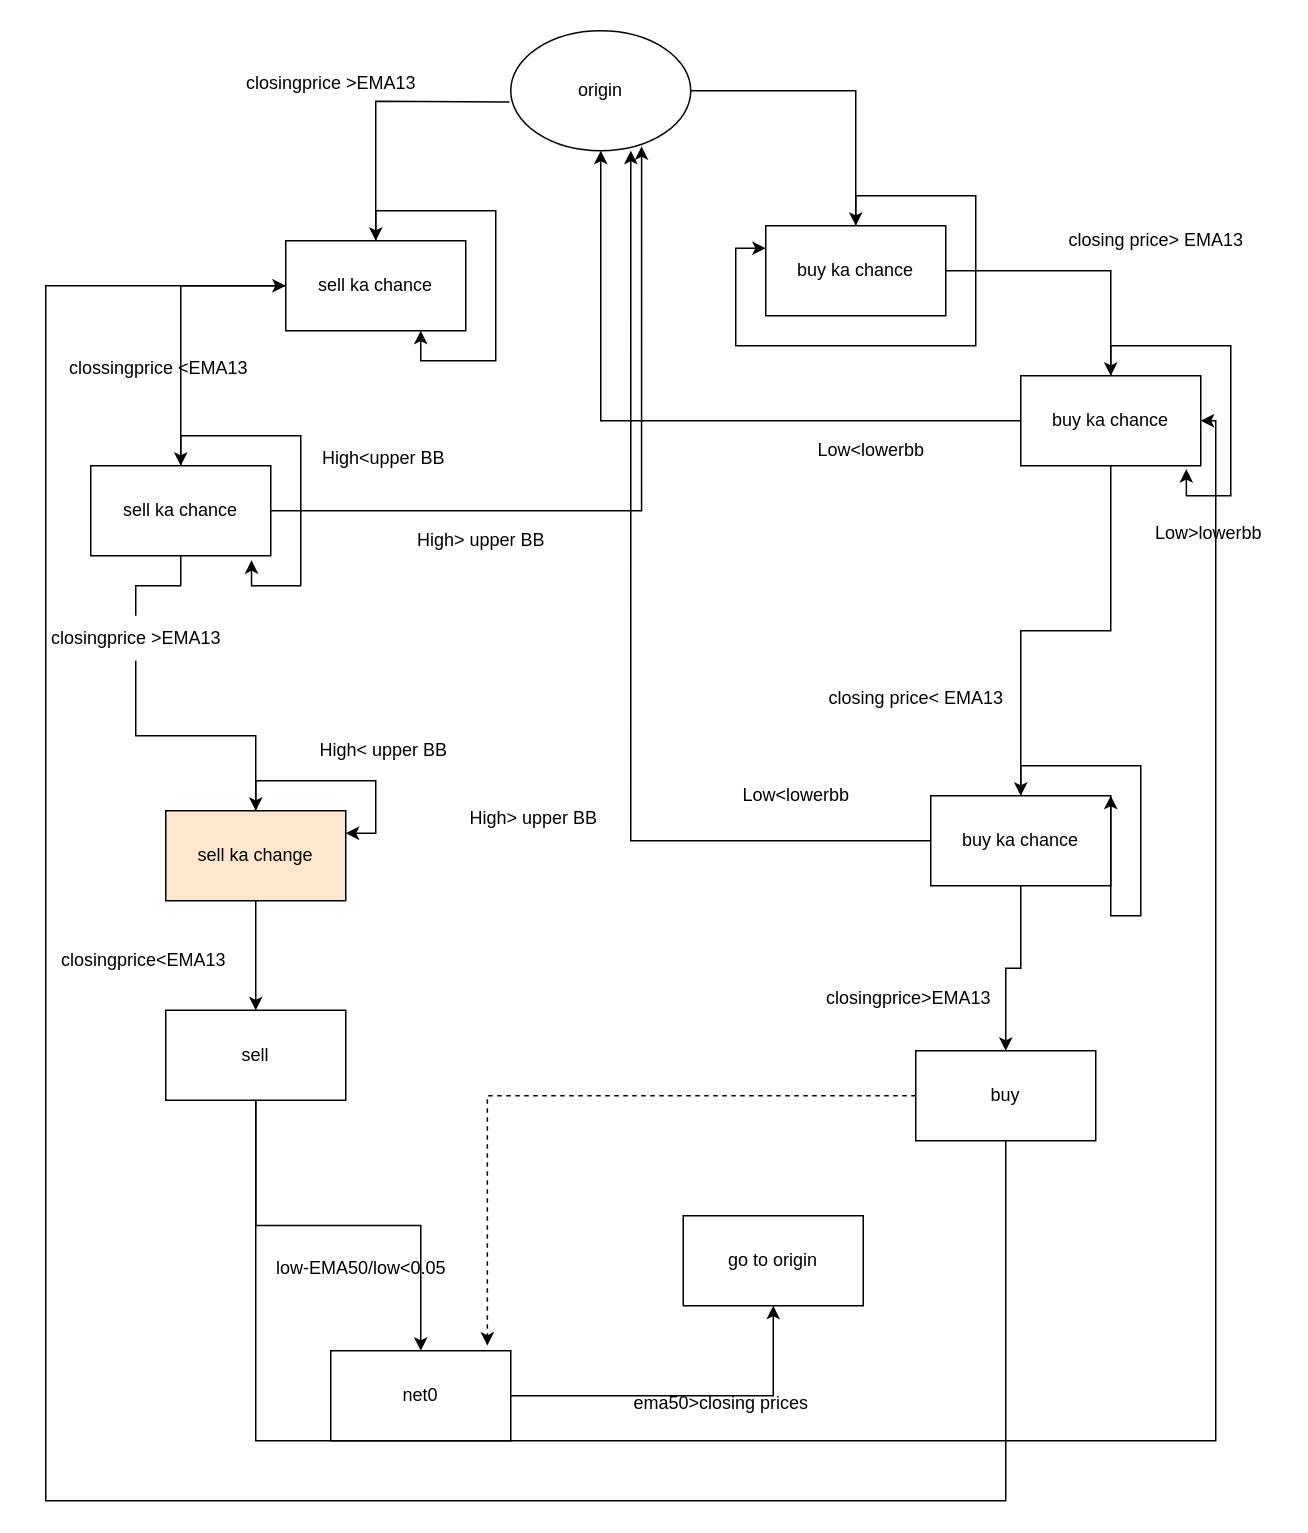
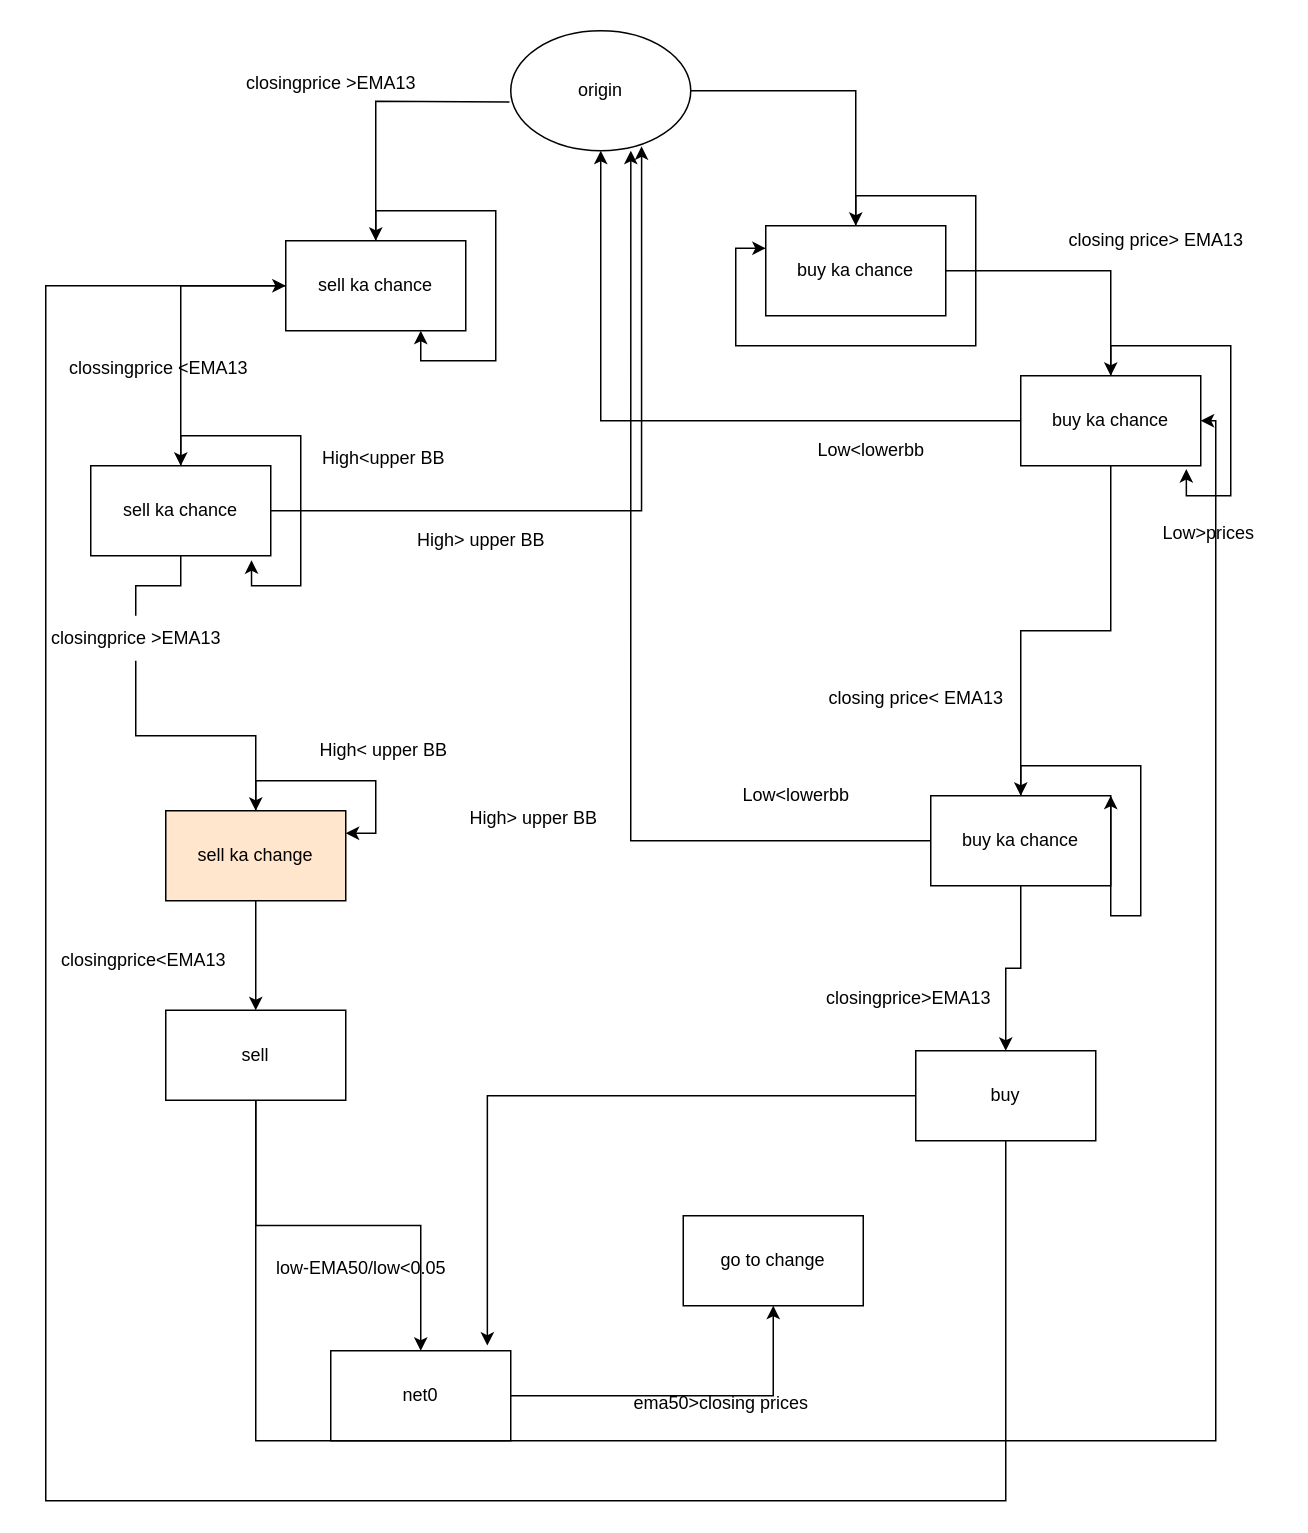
node "Low>lowerbb": label "Low>lowerbb" -> "Low>prices"
edge "buy" -> "net0": style dashed -> solid
node "go to origin": label "go to origin" -> "go to change"
